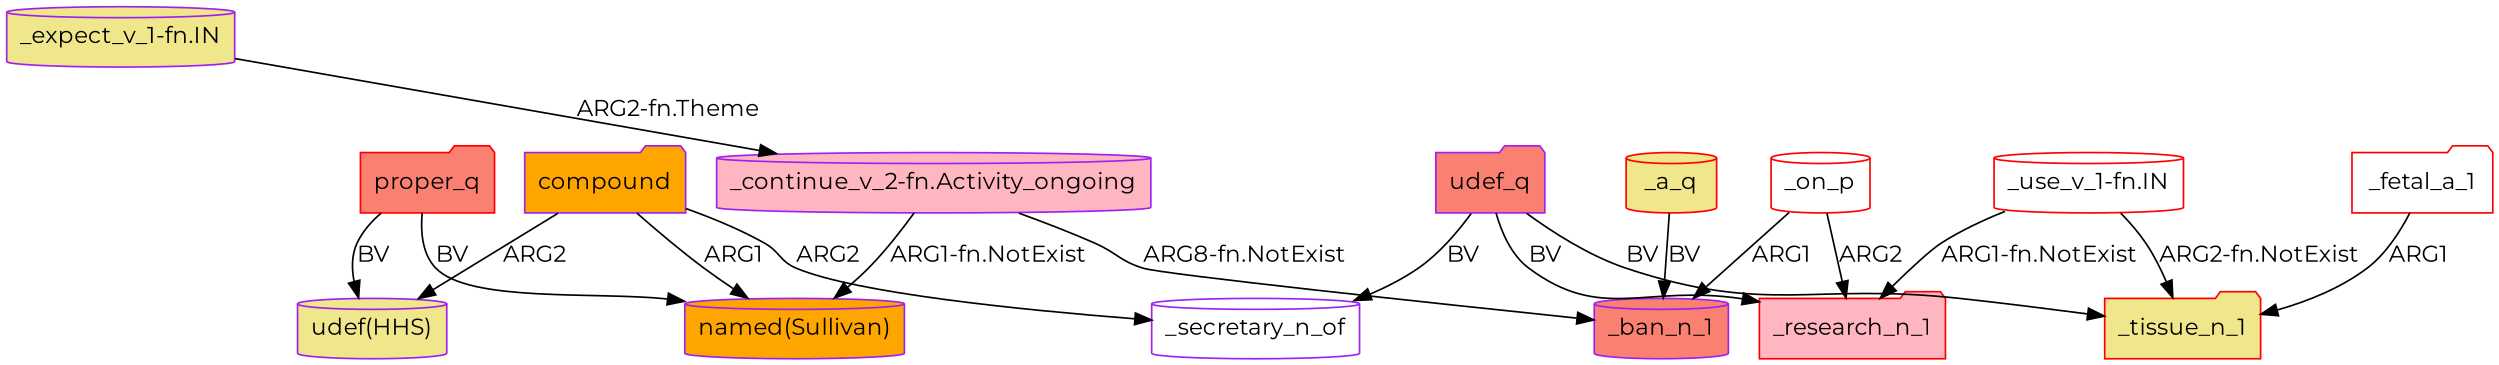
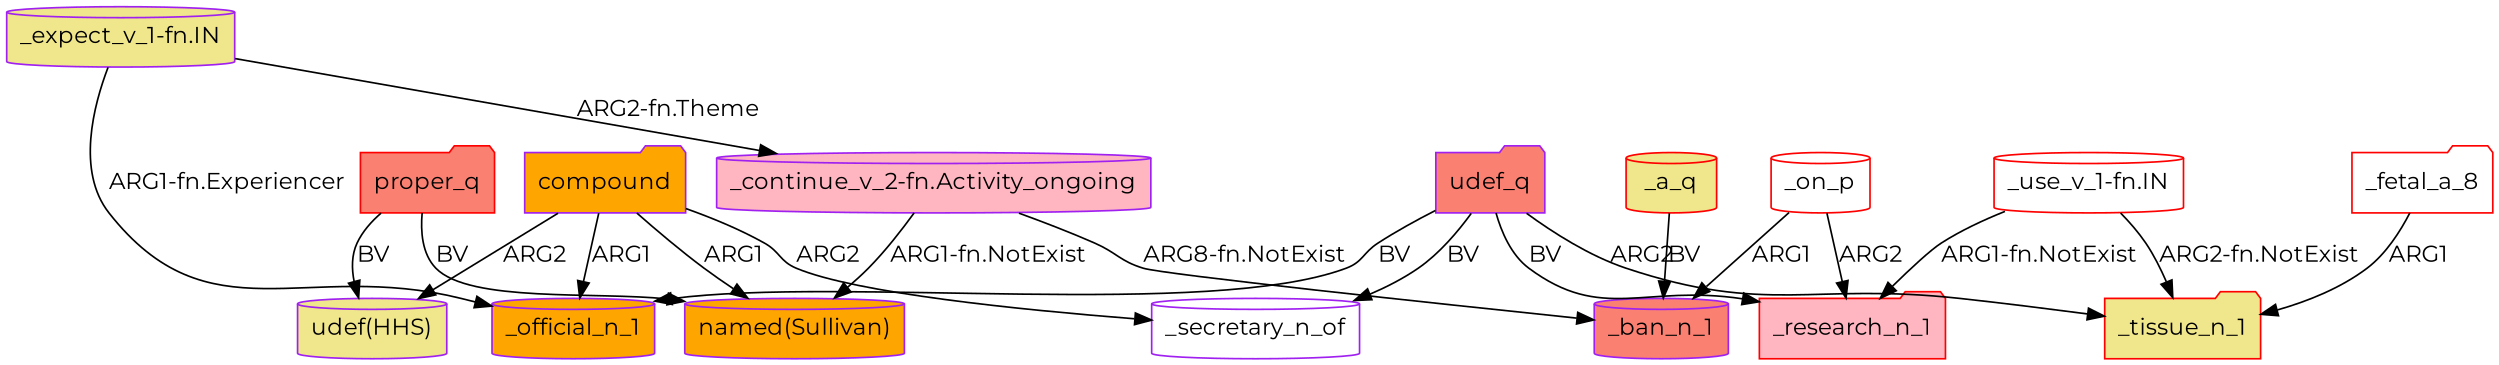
node "_fetal_a_1": label "_fetal_a_1" -> "_fetal_a_8"
edge "udef_q" -> "_tissue_n_1": label "BV" -> "ARG2"
node "_official_n_1": added
